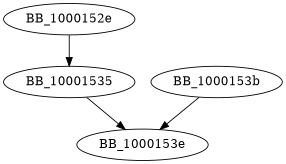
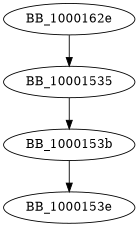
node "BB_1000152e": label "BB_1000152e" -> "BB_1000162e"
edge "BB_10001535" -> "BB_1000153e": now "BB_10001535" -> "BB_1000153b"
